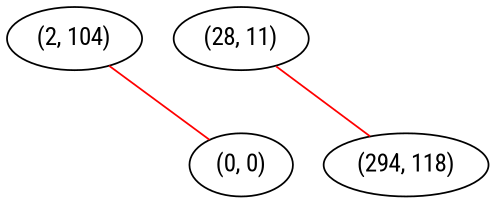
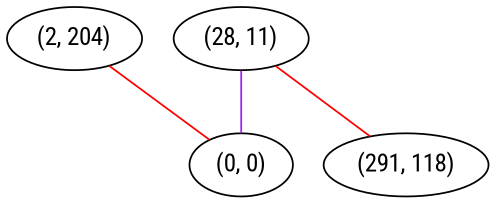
node "(2, 104)": label "(2, 104)" -> "(2, 204)"
edge "(28, 11)" -- "(0, 0)": added
node "(294, 118)": label "(294, 118)" -> "(291, 118)"
